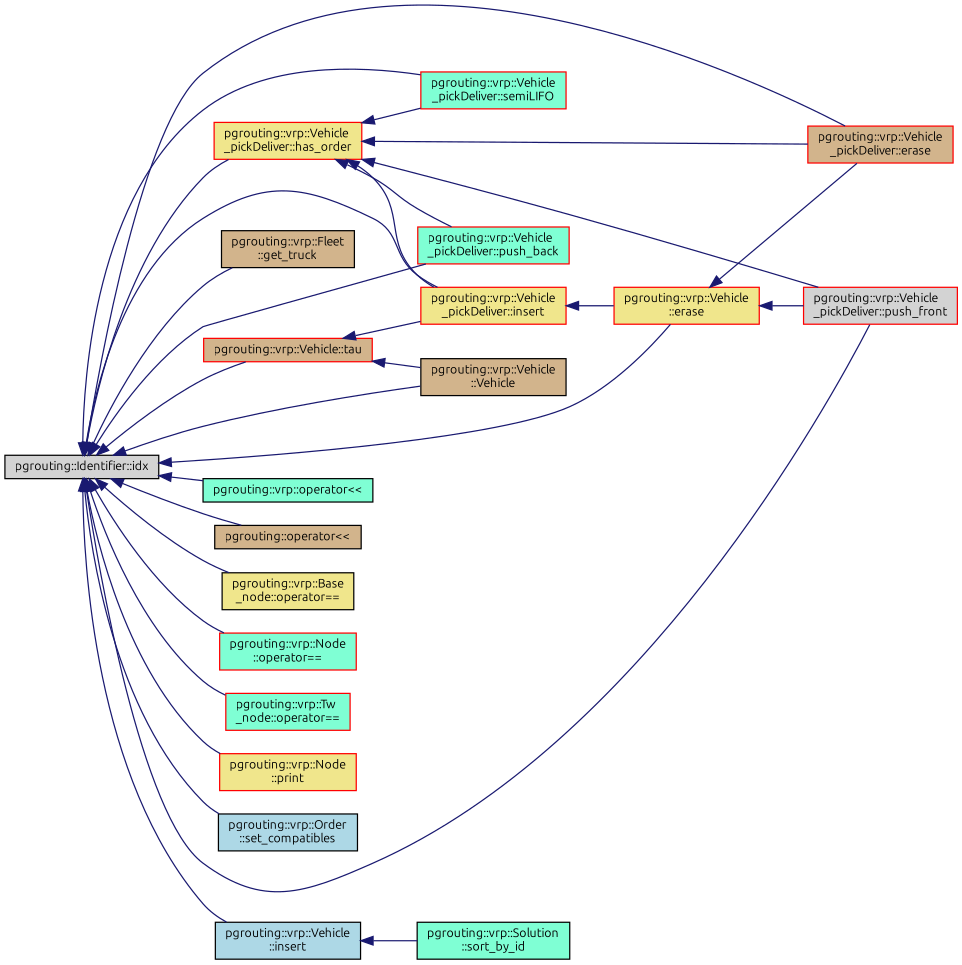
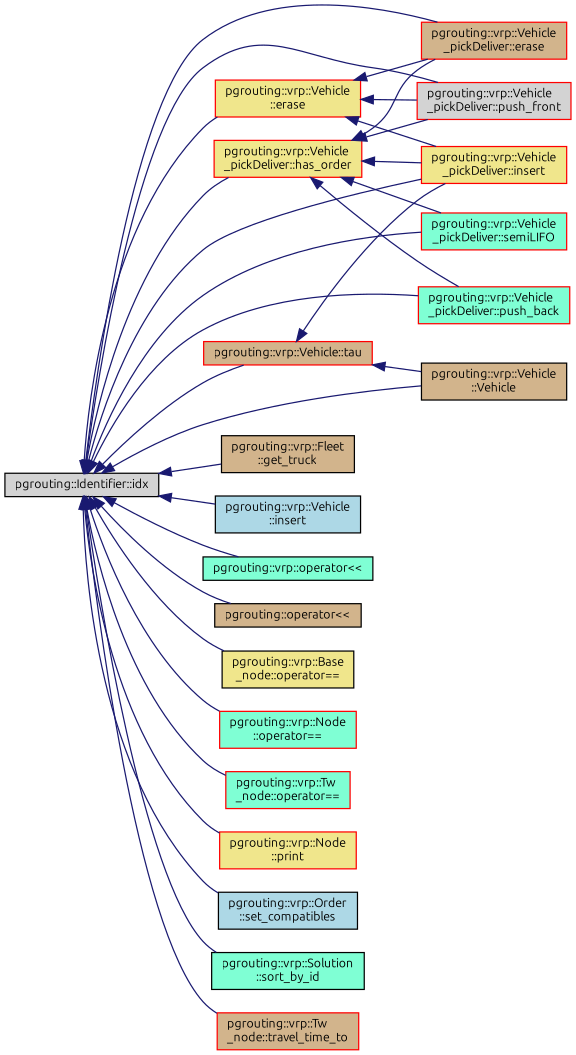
edge "pgrouting::vrp::Vehicle ::erase" -> "pgrouting::vrp::Vehicle _pickDeliver::insert": reversed
edge "pgrouting::vrp::Solution ::sort_by_id" -> "pgrouting::vrp::Vehicle ::insert": now "pgrouting::vrp::Solution ::sort_by_id" -> "pgrouting::Identifier::idx"
node "pgrouting::vrp::Tw _node::travel_time_to": added
